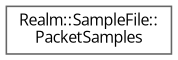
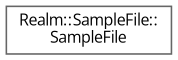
node "Realm::SampleFile:: PacketSamples": label "Realm::SampleFile:: PacketSamples" -> "Realm::SampleFile:: SampleFile"
